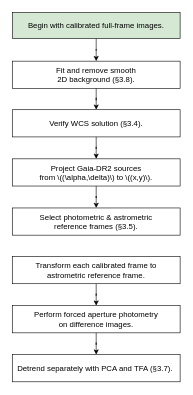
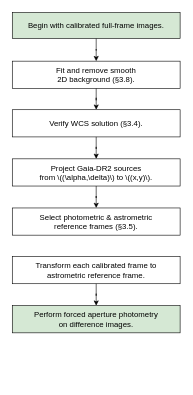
node "Perform forced aperture photometryon difference images.": fillcolor #ffffff -> #d5e8d4
edge "Perform forced aperture photometryon difference images." -> "Detrend separately with PCA and TFA (§3.7).": removed
node "Detrend separately with PCA and TFA (§3.7).": removed
